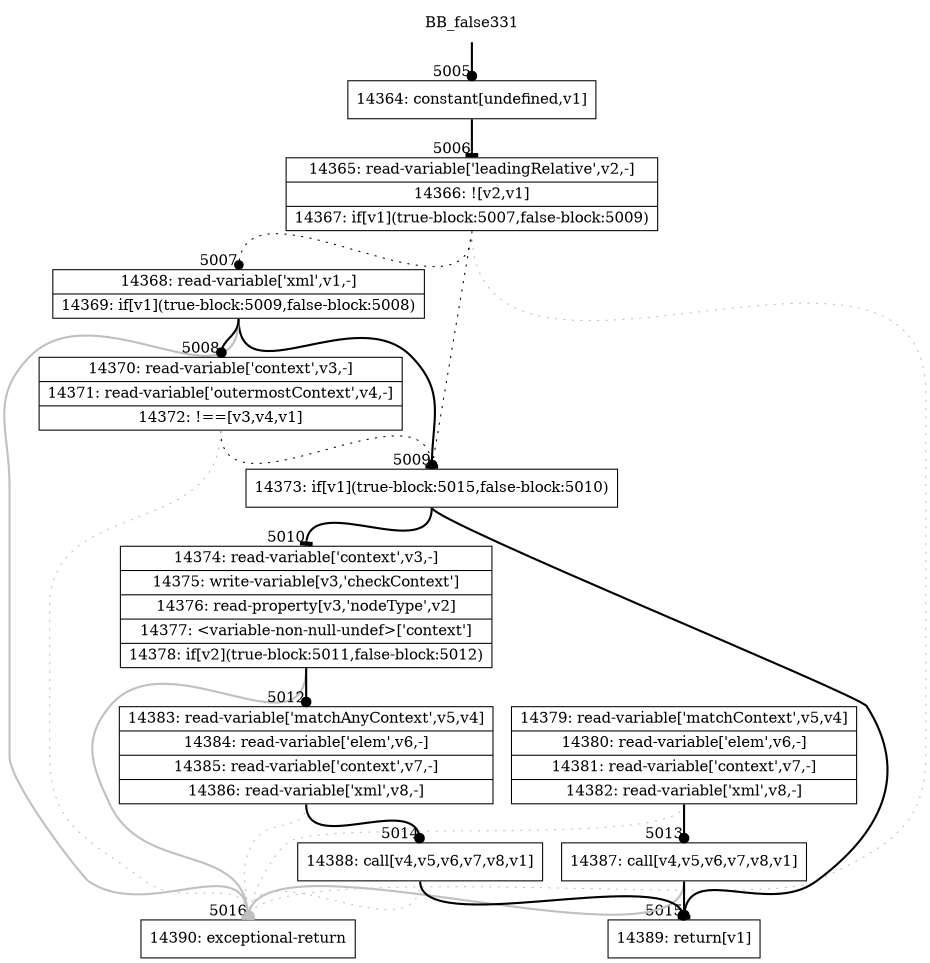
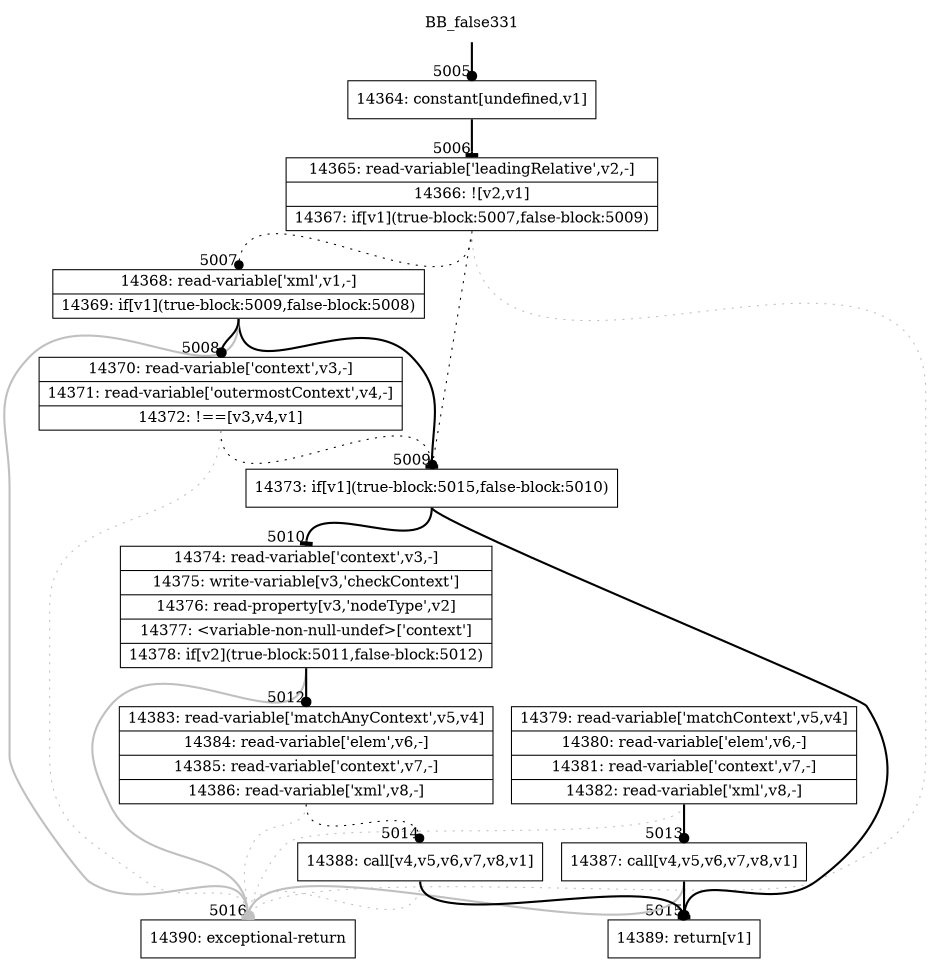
edge "14383: read-variable['matchAnyContext',v5,v4]" -> "14388: call[v4,v5,v6,v7,v8,v1]": style bold -> dotted
